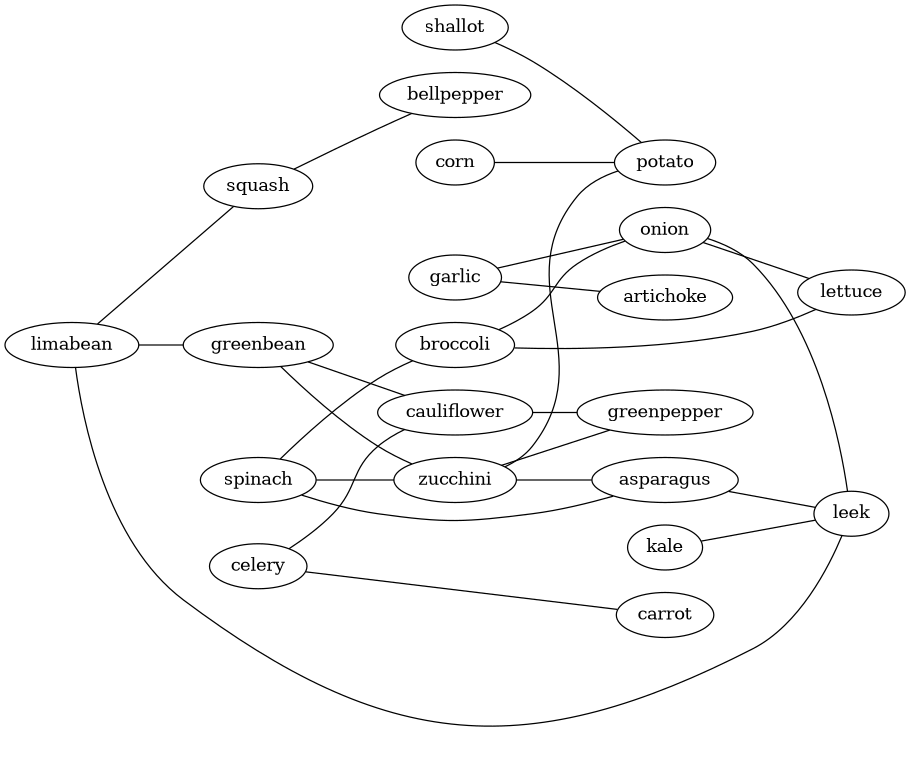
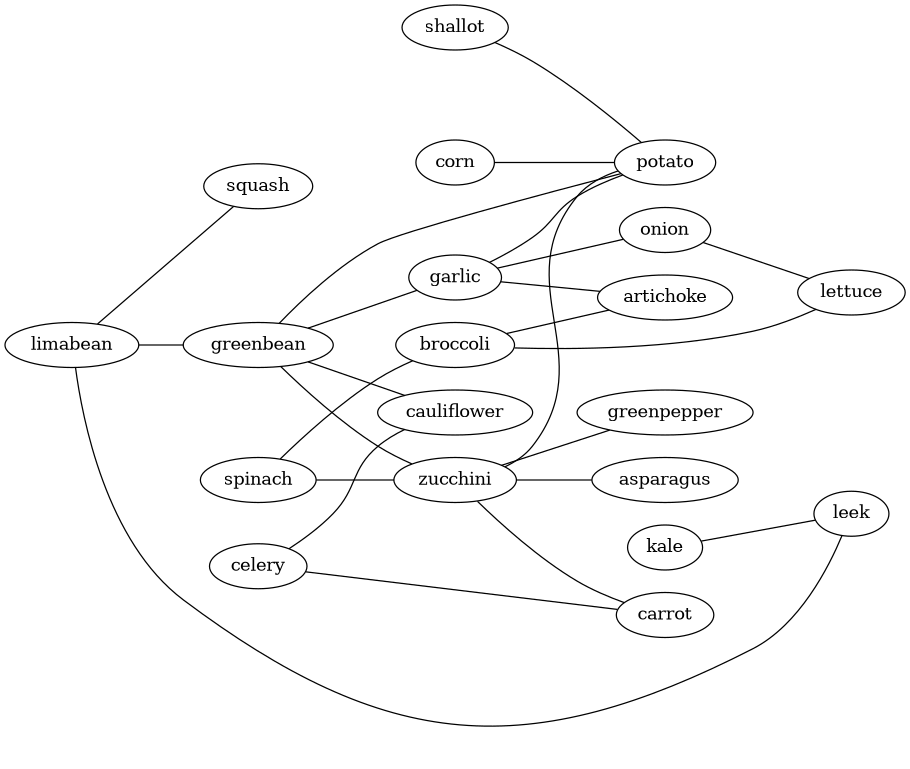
node "bellpepper": removed
edge "potato" -- "garlic": added
edge "potato" -- "greenbean": added
edge "onion" -- "broccoli": now "artichoke" -- "broccoli"
edge "garlic" -- "greenbean": added
edge "onion" -- "leek": removed
edge "cauliflower" -- "greenpepper": removed
edge "asparagus" -- "leek": removed
edge "spinach" -- "asparagus": removed
edge "zucchini" -- "carrot": added
